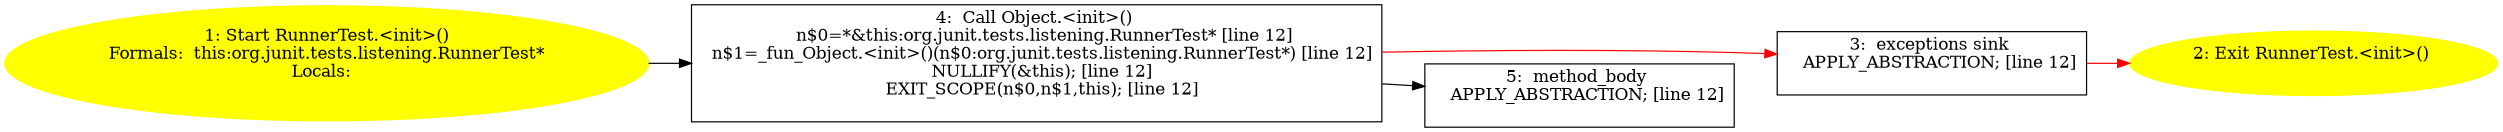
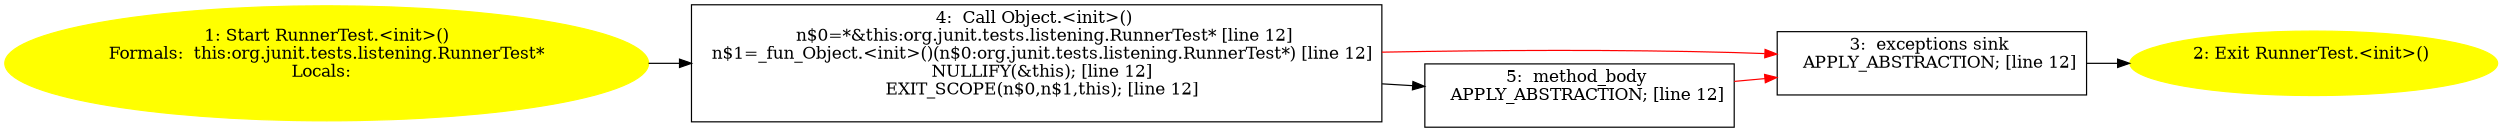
edge "3:  exceptions sink APPLY_ABSTRACTION; [line 12]" -> "2: Exit RunnerTest.<init>()": color red -> black
edge "5:  method_body APPLY_ABSTRACTION; [line 12]" -> "3:  exceptions sink APPLY_ABSTRACTION; [line 12]": added
